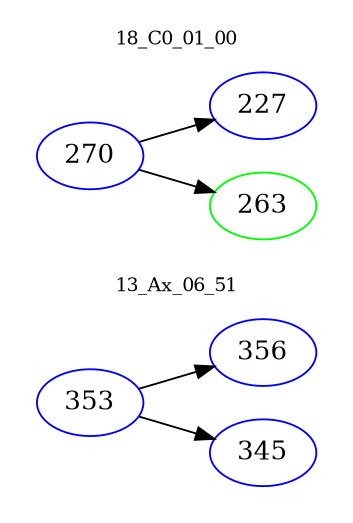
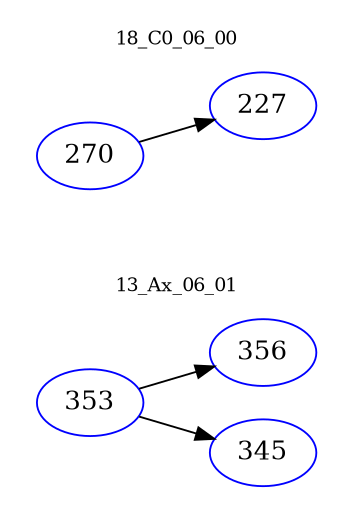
cluster "18_C0_01_00": label "18_C0_01_00" -> "18_C0_06_00"
node "263": removed
cluster "13_Ax_06_51": label "13_Ax_06_51" -> "13_Ax_06_01"
